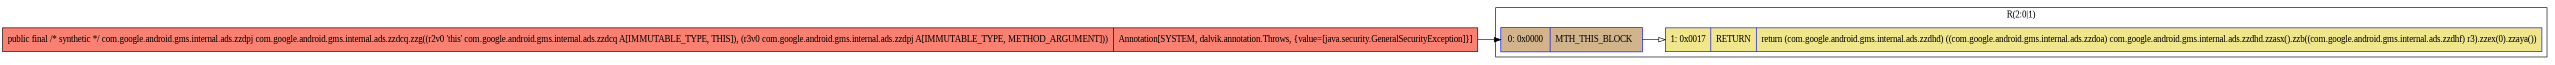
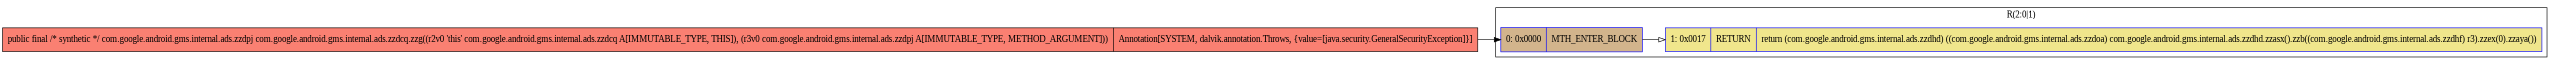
node "0: 0x0000": text "MTH_THIS_BLOCK" -> "MTH_ENTER_BLOCK"
